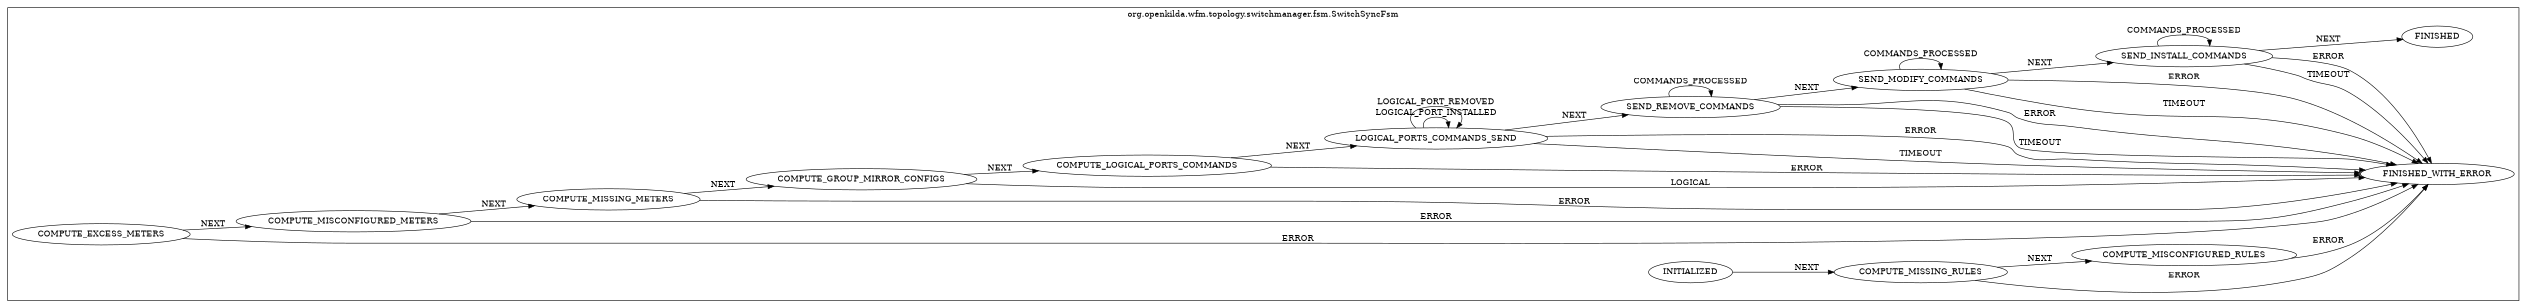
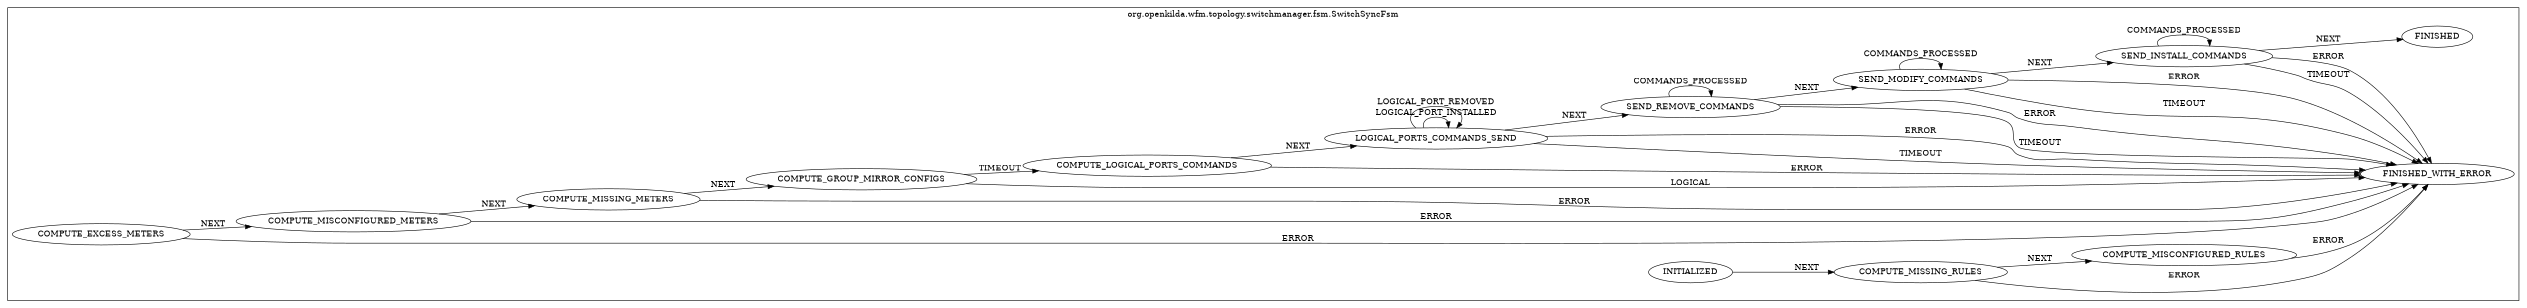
edge "COMPUTE_GROUP_MIRROR_CONFIGS" -> "COMPUTE_LOGICAL_PORTS_COMMANDS": label "NEXT" -> "TIMEOUT"
